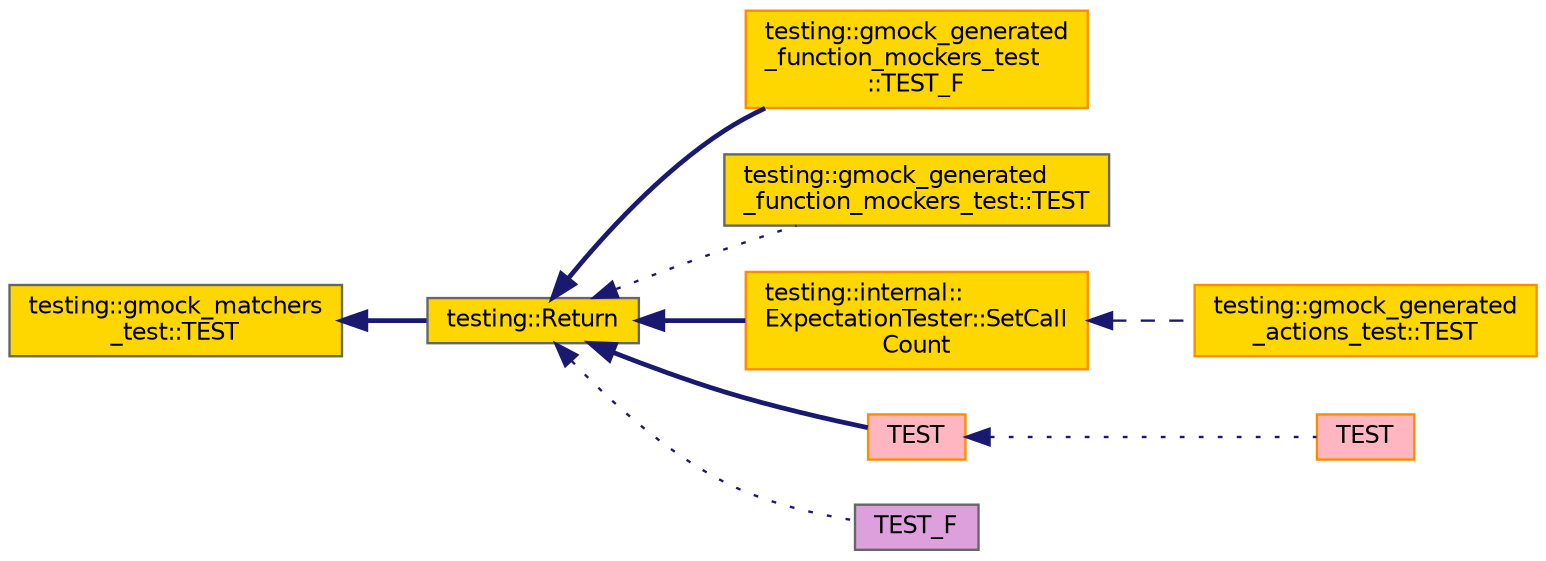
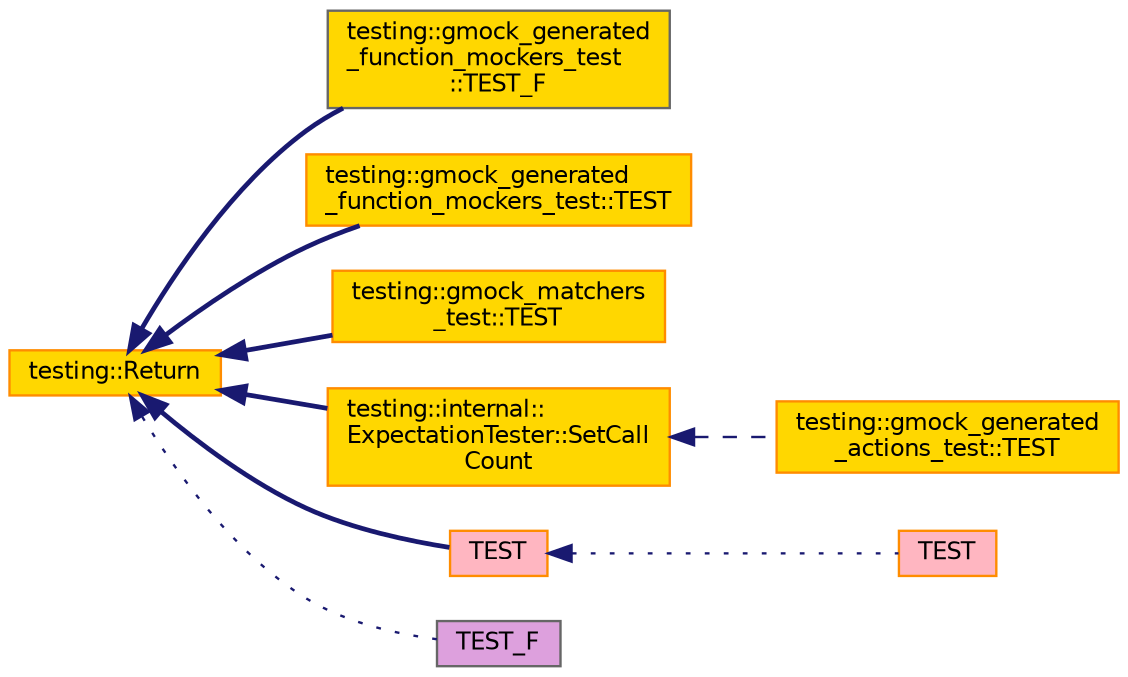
node "testing::gmock_generated _function_mockers_test ::TEST_F": color darkorange -> gray40
node "testing::gmock_generated _function_mockers_test::TEST": color gray40 -> darkorange
edge "testing::gmock_generated _function_mockers_test::TEST" -> "testing::Return": style dotted -> bold
node "testing::gmock_matchers _test::TEST": color gray40 -> darkorange
edge "testing::Return" -> "testing::gmock_matchers _test::TEST": reversed
node "testing::Return": color gray40 -> darkorange
